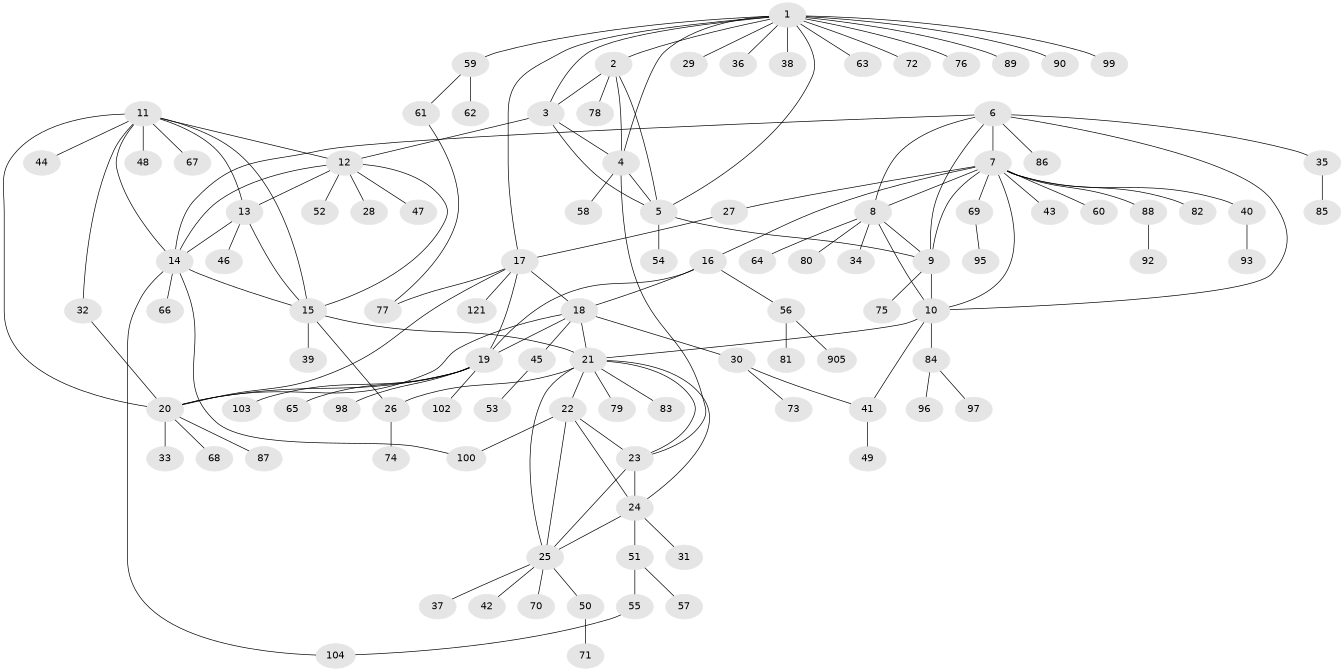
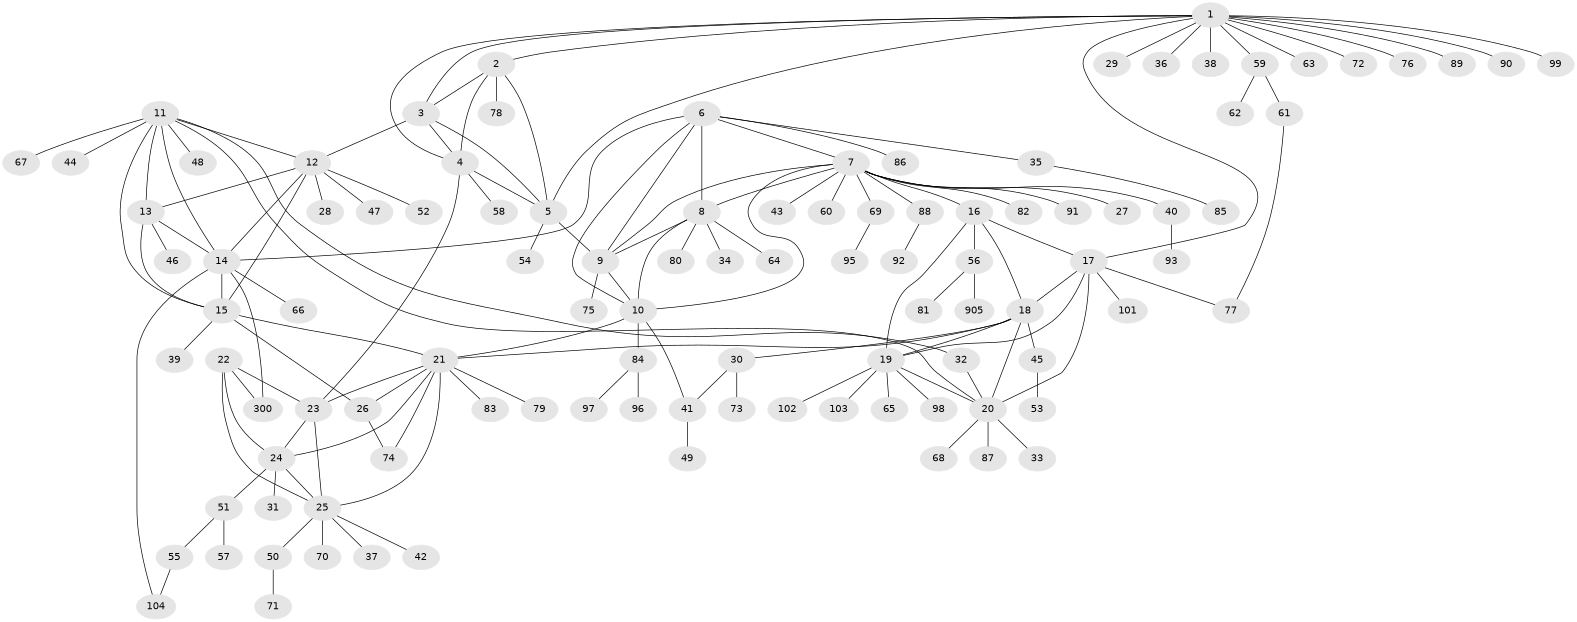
node "91": added
edge "27" -- "17": now "16" -- "17"
node "121": label "121" -> "101"
edge "21" -- "22": now "21" -- "74"
node "100": label "100" -> "300"
